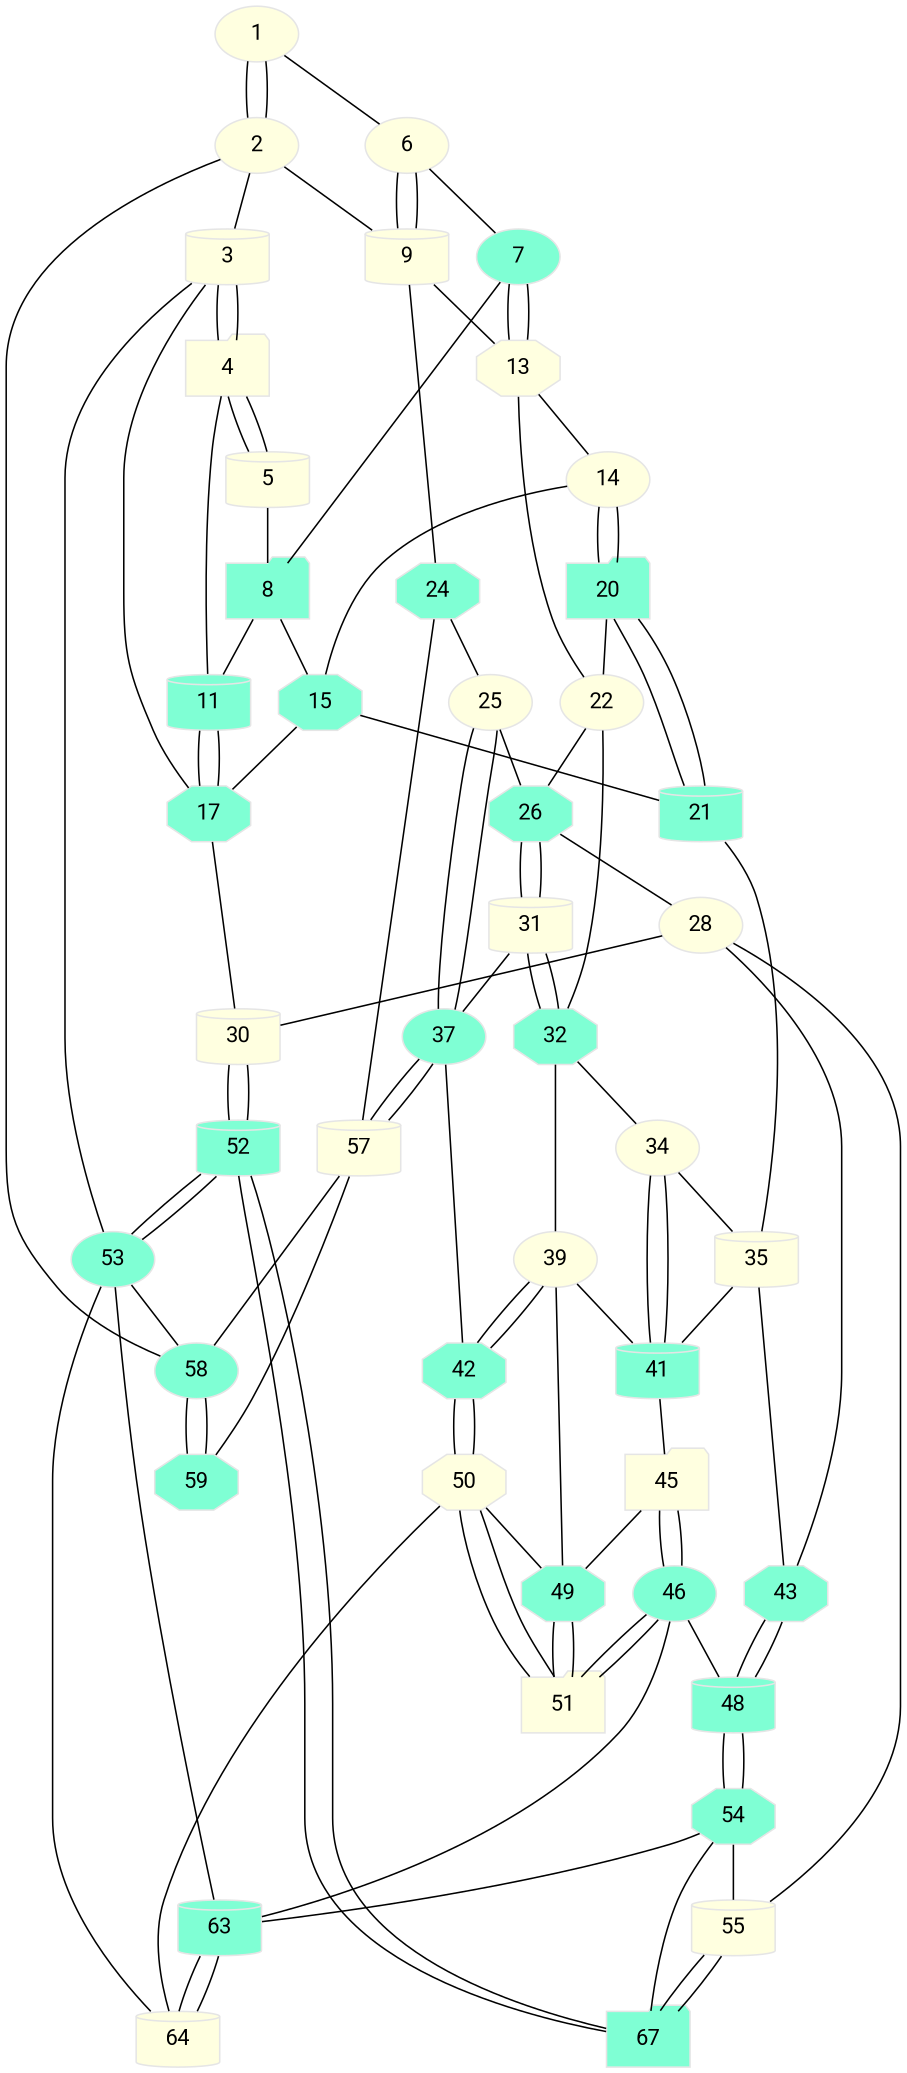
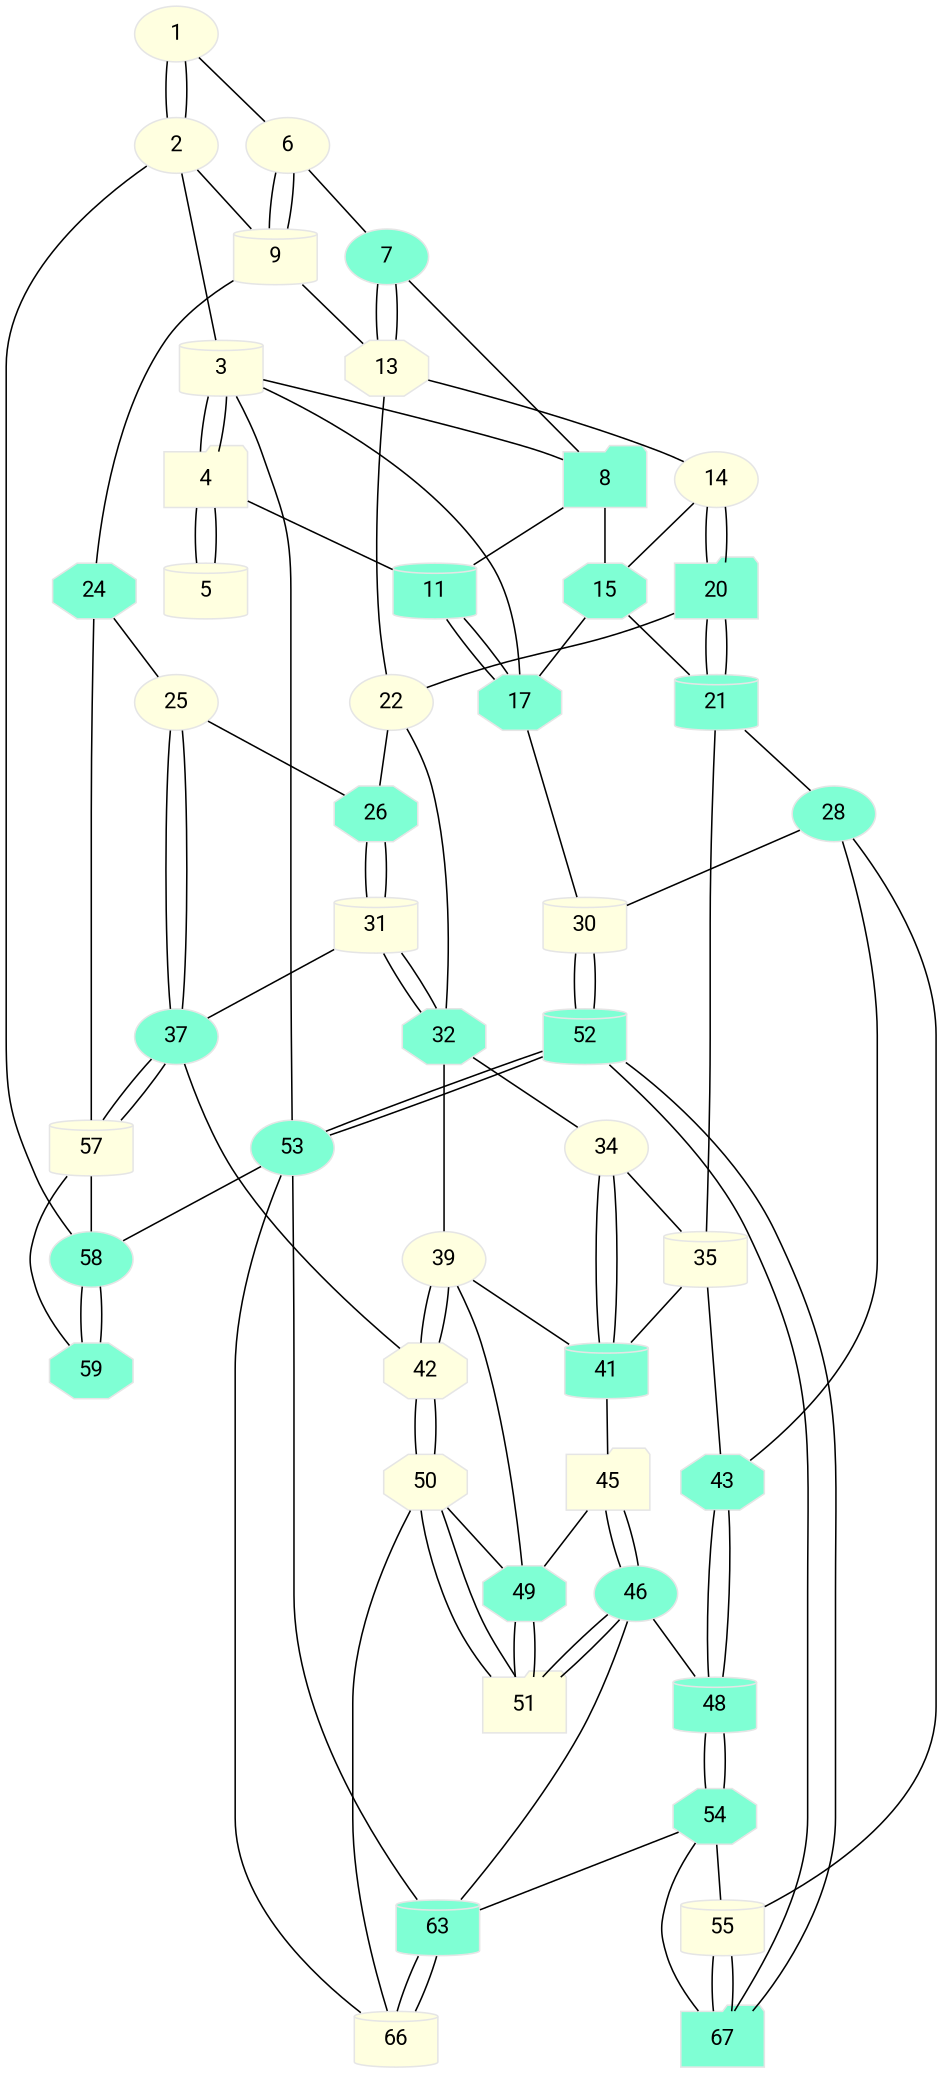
edge "5" -- "8": now "3" -- "8"
edge "26" -- "28": now "21" -- "28"
node "28": fillcolor lightyellow -> aquamarine
node "42": fillcolor aquamarine -> lightyellow
node "64": label "64" -> "66"
